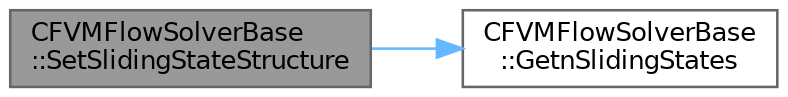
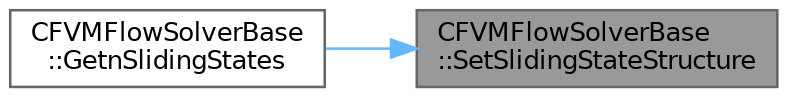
edge "CFVMFlowSolverBase ::SetSlidingStateStructure" -> "CFVMFlowSolverBase ::GetnSlidingStates": reversed
